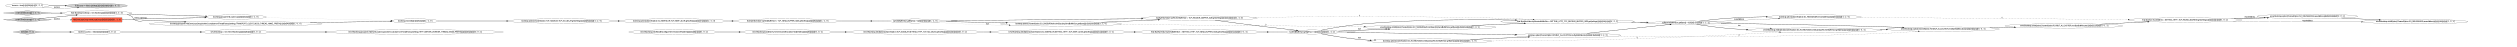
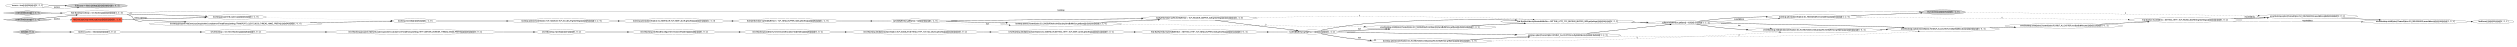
node "return bootstrap@@@19@@@['1', '1', '0']": added
node "bindServer()@@@25@@@['0', '0', '1']": added
node "serverBootstrap.channel()@@@7@@@['0', '0', '1']": added
